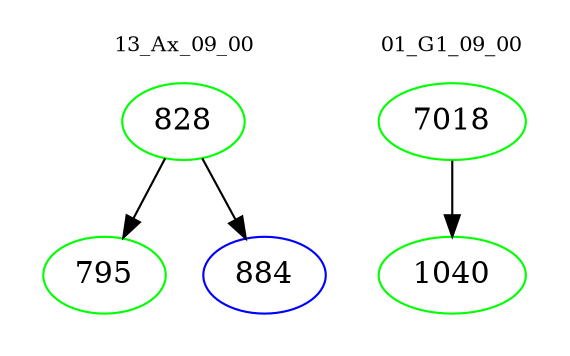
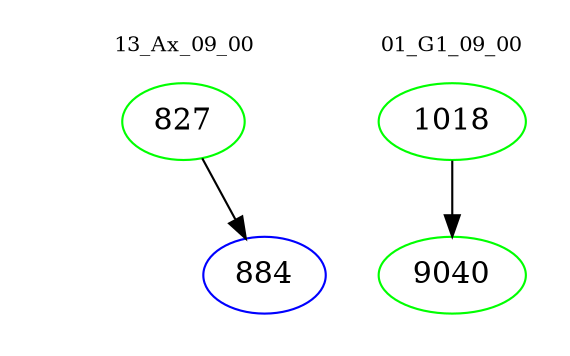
node "828": label "828" -> "827"
node "7018": label "7018" -> "1018"
node "795": removed
node "1040": label "1040" -> "9040"
